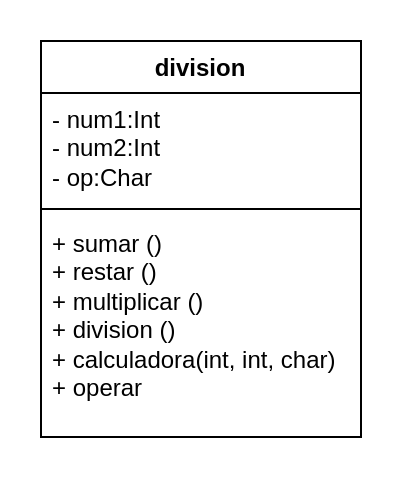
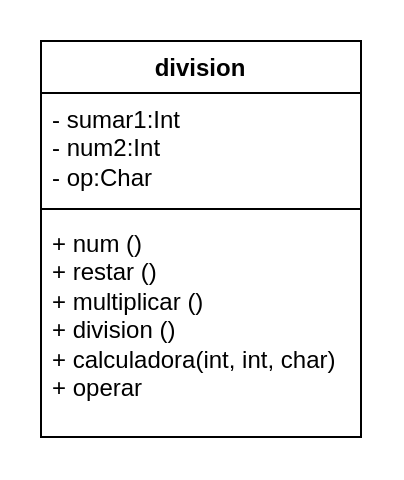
node "- num1:Int - num2:Int - op:Char": label "- num1:Int - num2:Int - op:Char" -> "- sumar1:Int - num2:Int - op:Char"
node "+ sumar () + restar () + multiplicar () + division () + calculadora(int, int, char) + operar": label "+ sumar () + restar () + multiplicar () + division () + calculadora(int, int, char) + operar" -> "+ num () + restar () + multiplicar () + division () + calculadora(int, int, char) + operar"
